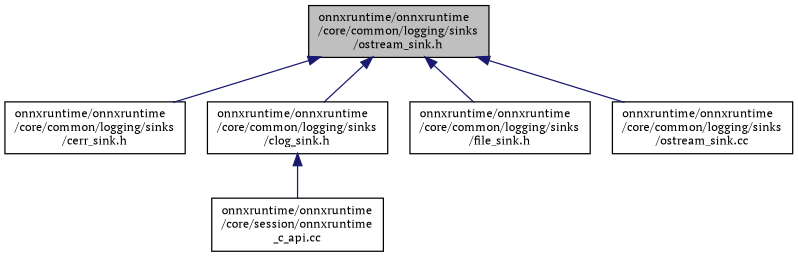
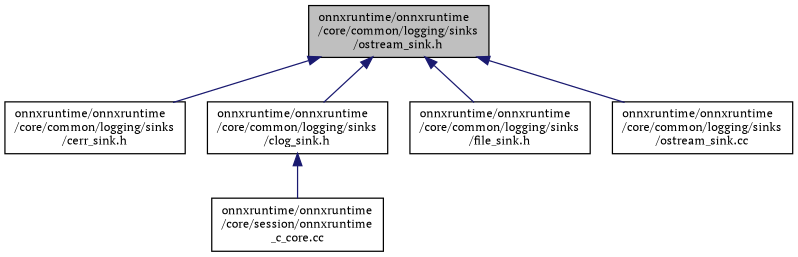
node "onnxruntime/onnxruntime /core/session/onnxruntime _c_api.cc": label "onnxruntime/onnxruntime /core/session/onnxruntime _c_api.cc" -> "onnxruntime/onnxruntime /core/session/onnxruntime _c_core.cc"
